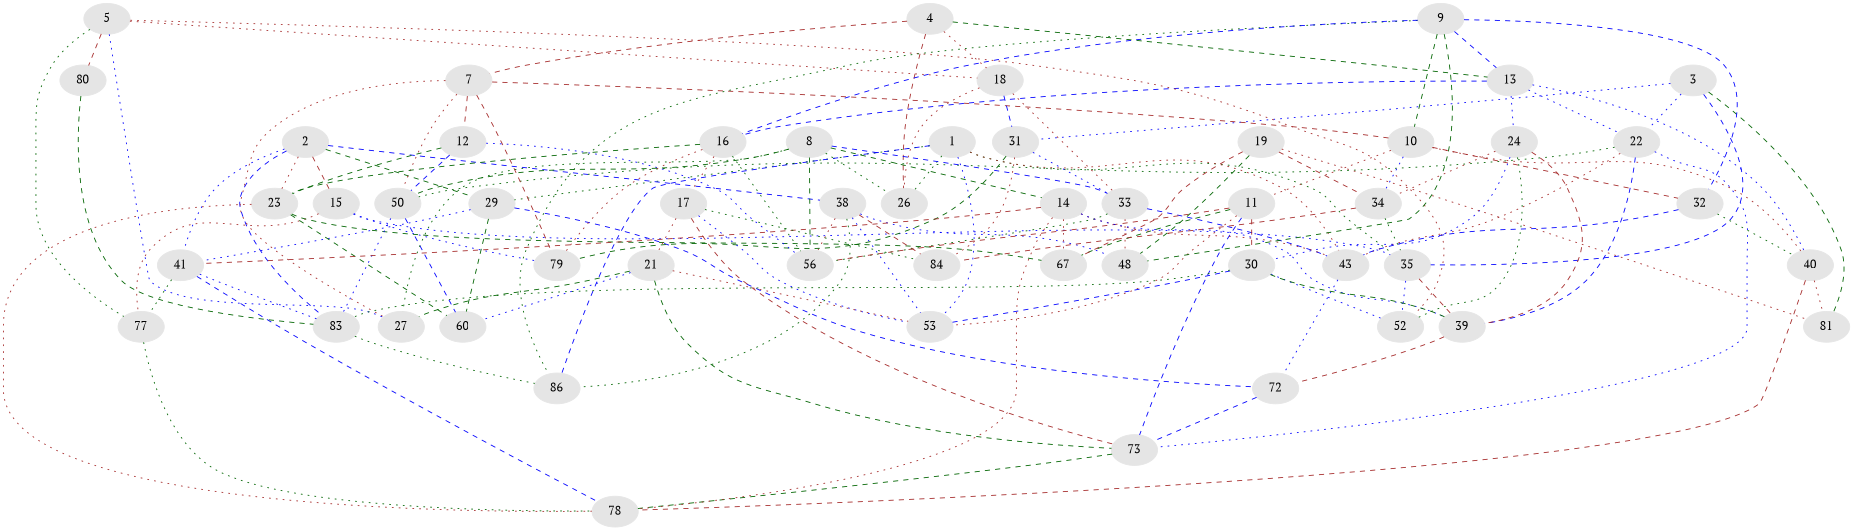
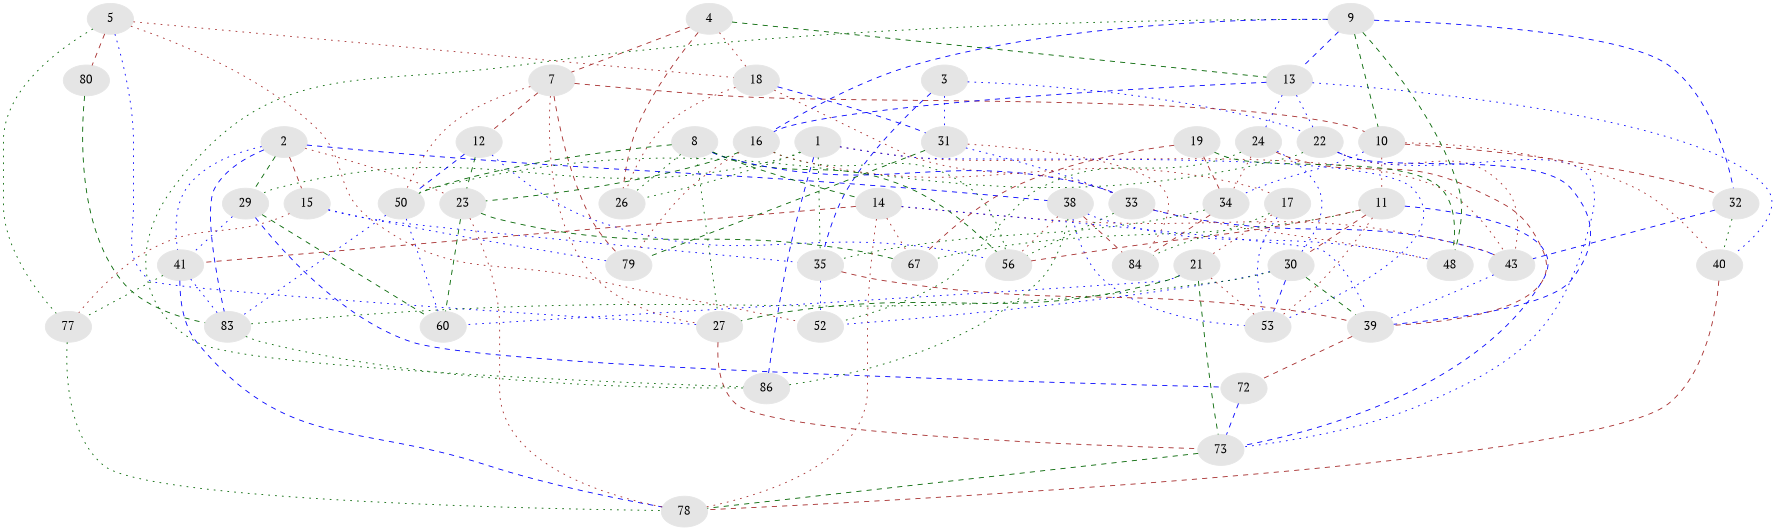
edge "11" -- "67": style dashed -> dotted
edge "50" -- "60": style dashed -> dotted
edge "43" -- "72": now "43" -- "39"
node "81": removed
edge "17" -- "73": now "27" -- "73"
